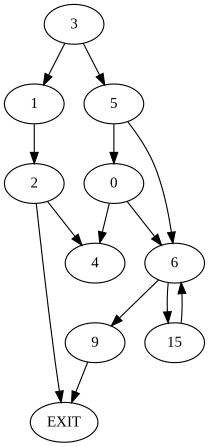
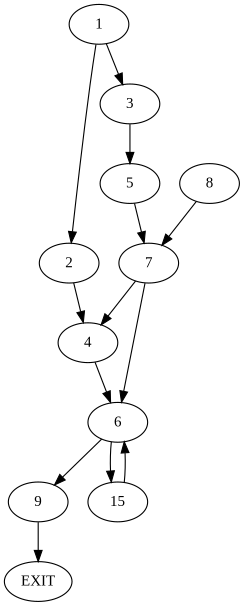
edge "3" -> "1": reversed
edge "5" -> "6": now "4" -> "6"
node "0": label "0" -> "7"
node "8": added
edge "2" -> "EXIT": removed
